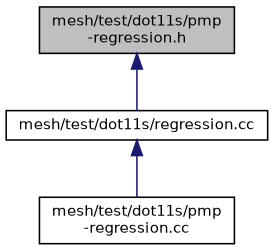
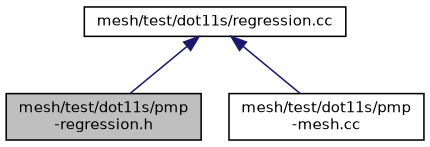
edge "mesh/test/dot11s/regression.cc" -> "mesh/test/dot11s/pmp -regression.h": reversed
node "mesh/test/dot11s/pmp -regression.cc": label "mesh/test/dot11s/pmp -regression.cc" -> "mesh/test/dot11s/pmp -mesh.cc"
